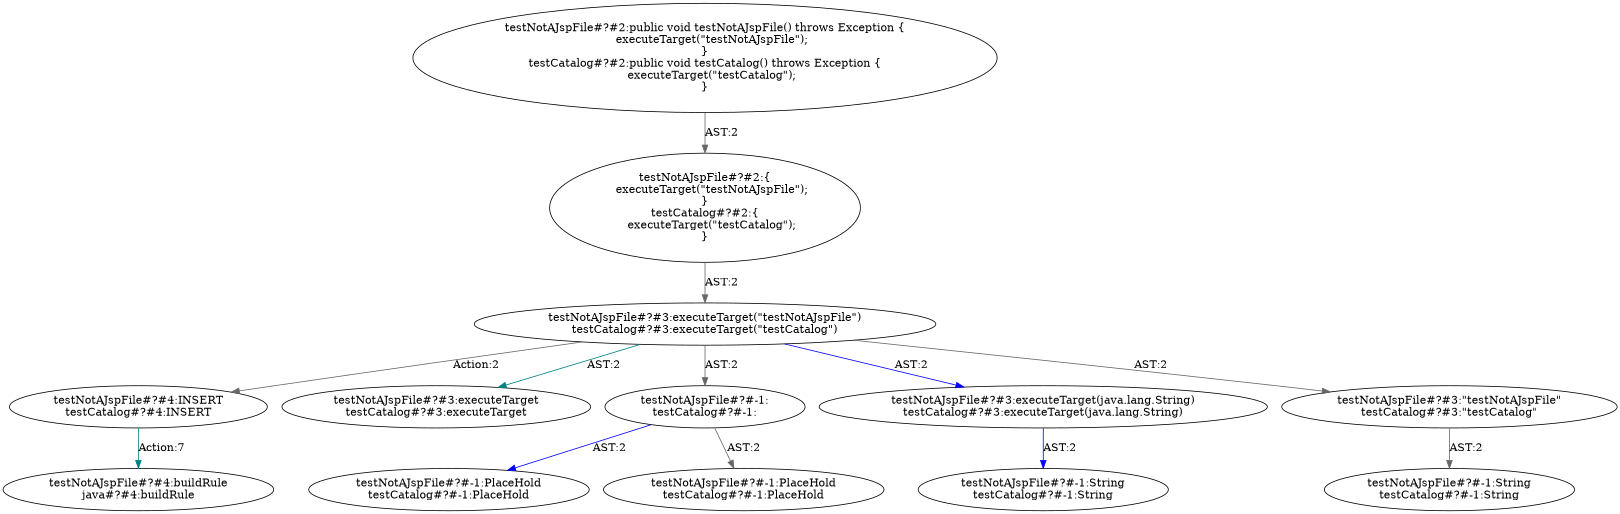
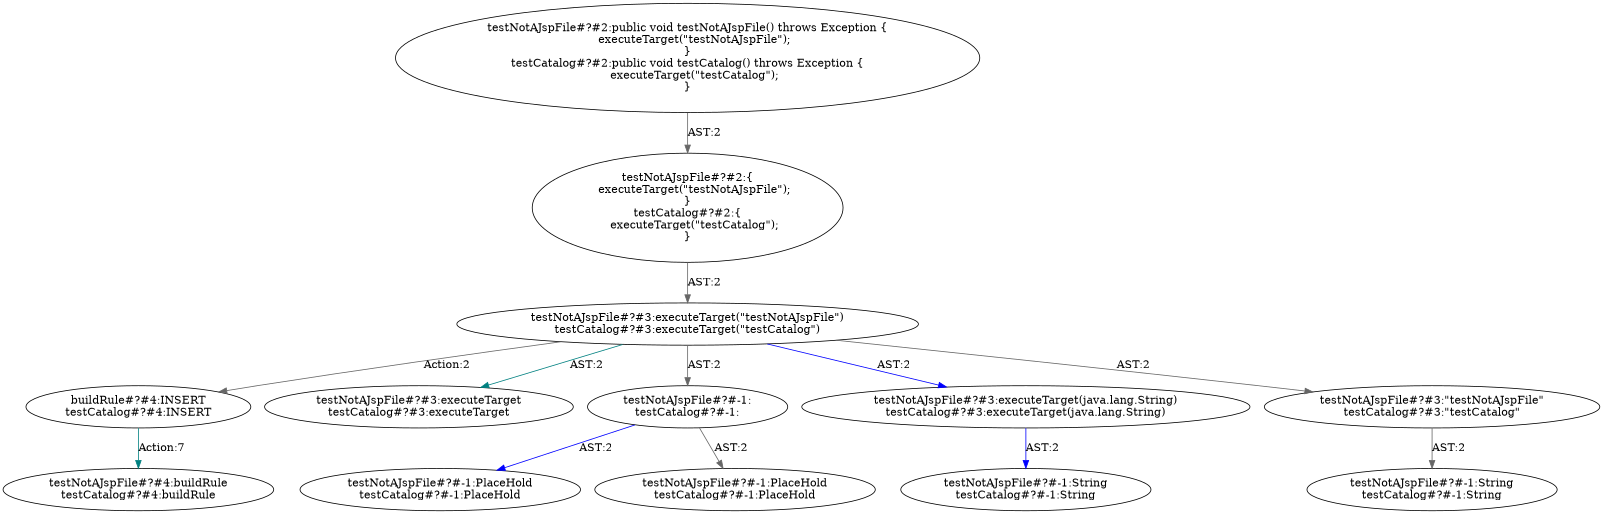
node "testNotAJspFile#?#4:INSERT testCatalog#?#4:INSERT": label "testNotAJspFile#?#4:INSERT testCatalog#?#4:INSERT" -> "buildRule#?#4:INSERT testCatalog#?#4:INSERT"
node "testNotAJspFile#?#4:buildRule java#?#4:buildRule": label "testNotAJspFile#?#4:buildRule java#?#4:buildRule" -> "testNotAJspFile#?#4:buildRule testCatalog#?#4:buildRule"
